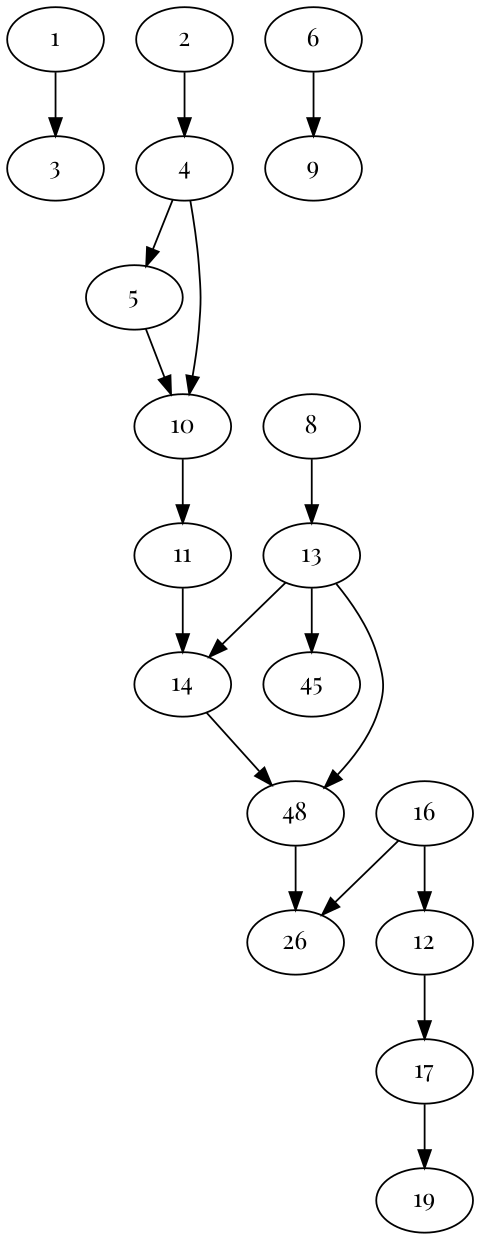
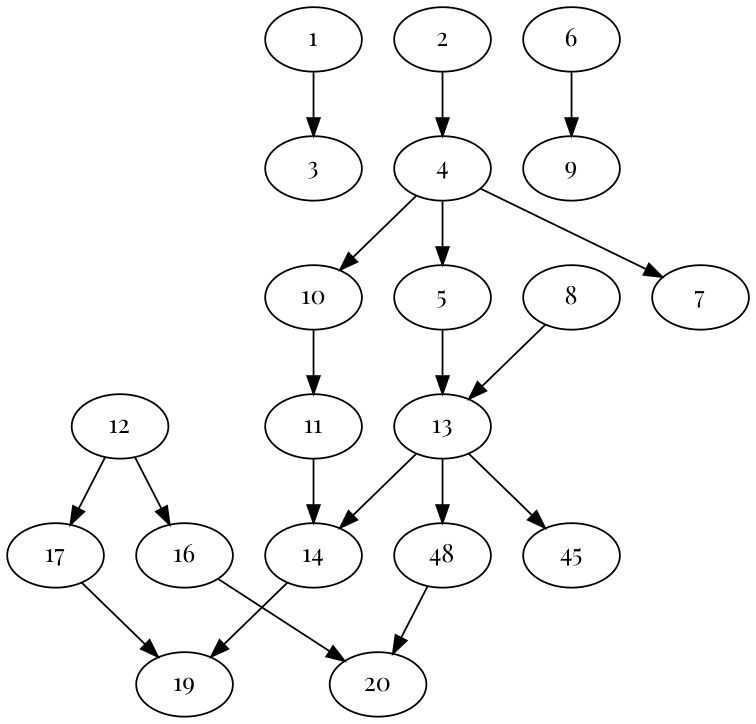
node "7": added
edge "5" -> "10": now "5" -> "13"
edge "14" -> "48": now "14" -> "19"
edge "16" -> "12": reversed
node "26": label "26" -> "20"
